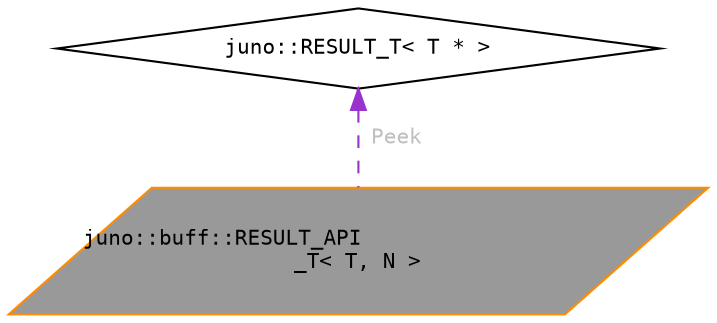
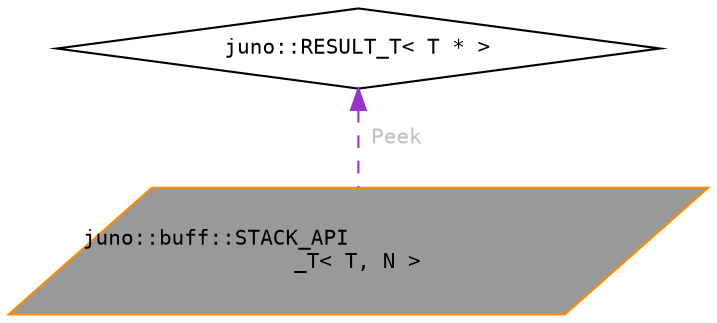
node "juno::buff::RESULT_API _T< T, N >": label "juno::buff::RESULT_API _T< T, N >" -> "juno::buff::STACK_API _T< T, N >"
